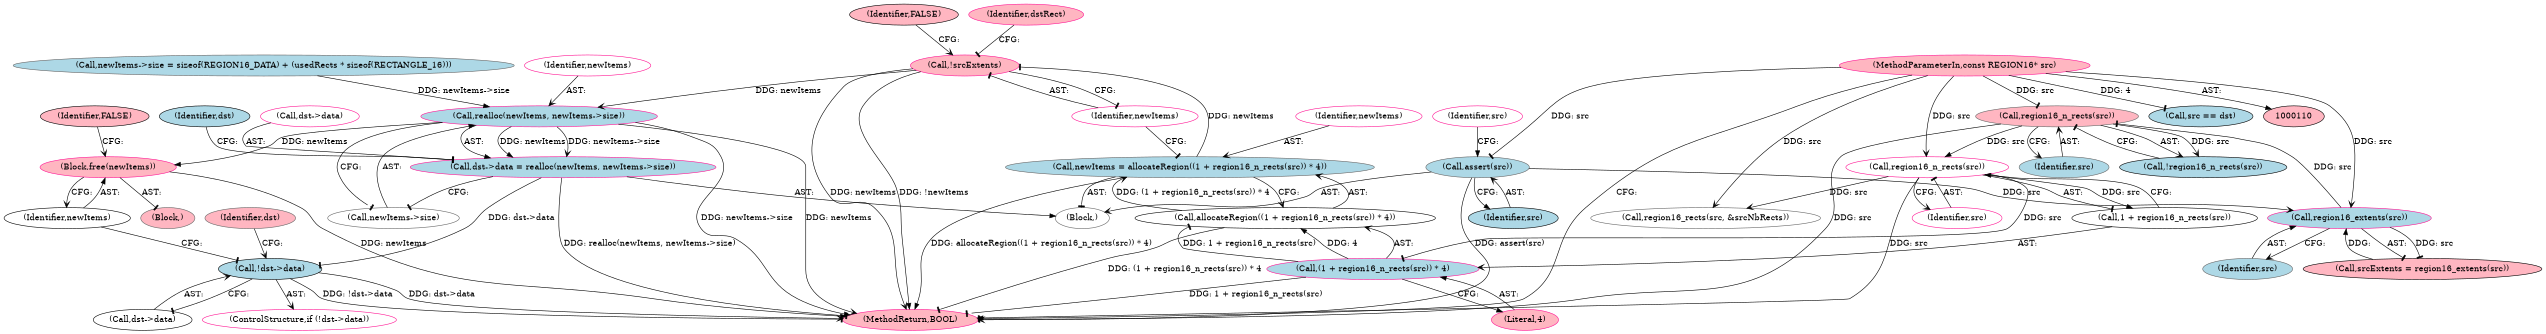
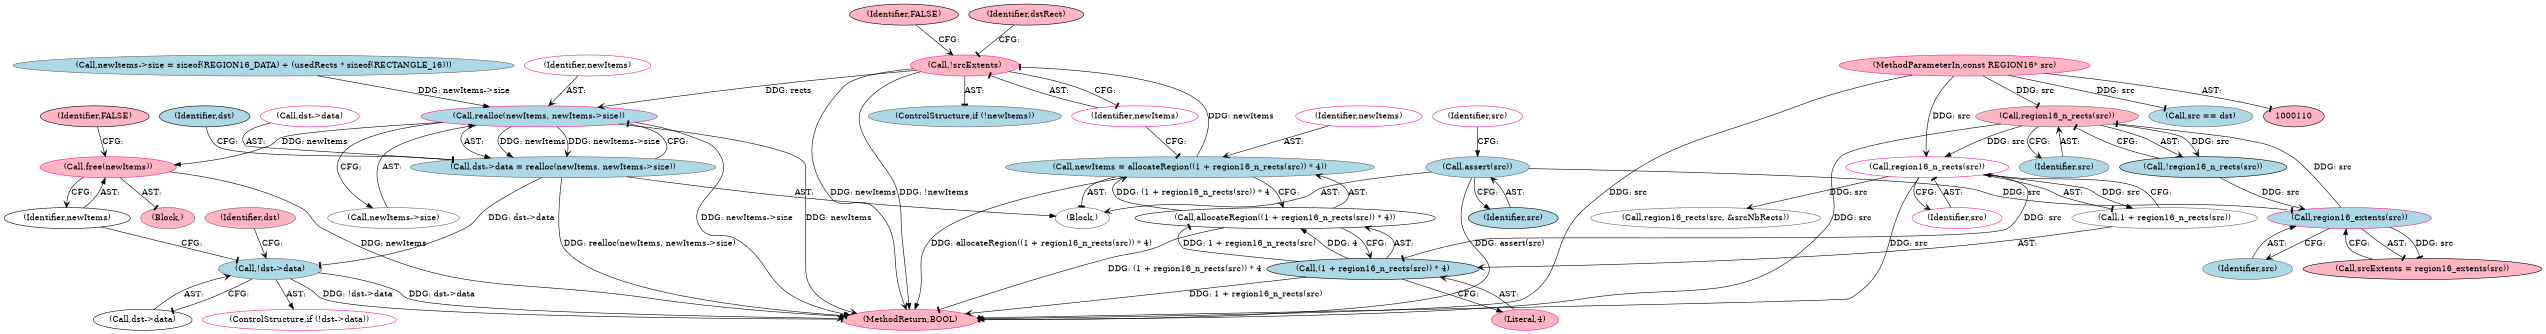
node "(Identifier,dstRect)": color deeppink -> black
edge "(MethodParameterIn,const REGION16* src)" -> "(Call,assert(src))": removed, label "DDG: src"
edge "(MethodParameterIn,const REGION16* src)" -> "1000110": arrowhead normal -> tee
edge "(MethodParameterIn,const REGION16* src)" -> "(Call,region16_extents(src))": now "(Call,!region16_n_rects(src))" -> "(Call,region16_extents(src))"
edge "(Call,!srcExtents)" -> "(Call,realloc(newItems, newItems->size))": label "DDG: newItems" -> "DDG: rects"
edge "(MethodParameterIn,const REGION16* src)" -> "(Call,src == dst)": label "DDG: 4" -> "DDG: src"
node "(ControlStructure,if (!newItems))": added
node "(Call,src == dst)": color black -> gray40
edge "(MethodParameterIn,const REGION16* src)" -> "(Call,region16_rects(src, &srcNbRects))": removed, label "DDG: src"
edge "(Call,realloc(newItems, newItems->size))" -> "(Call,newItems->size)": arrowhead tee -> normal
node "(Block,free(newItems))": label "(Block,free(newItems))" -> "(Call,free(newItems))"
node "(Call,dst->data = realloc(newItems, newItems->size))": color deeppink -> gray40
edge "(Call,assert(src))" -> "(Call,region16_extents(src))": arrowhead vee -> tee
edge "(Call,dst->data = realloc(newItems, newItems->size))" -> "(Call,newItems->size)": now "(Call,dst->data = realloc(newItems, newItems->size))" -> "(Call,realloc(newItems, newItems->size))"
edge "(MethodParameterIn,const REGION16* src)" -> "(MethodReturn,BOOL)": label "CFG: " -> "DDG: src"
node "(Call,1 + region16_n_rects(src))": color black -> gray40
edge "(Call,allocateRegion((1 + region16_n_rects(src)) * 4))" -> "(Call,(1 + region16_n_rects(src)) * 4)": added, label "CFG:"
edge "(Call,srcExtents = region16_extents(src))" -> "(Call,region16_extents(src))": label "DDG: " -> "CFG: "
node "(Call,!dst->data)": color black -> gray40
node "(Call,(1 + region16_n_rects(src)) * 4)": color deeppink -> black
edge "(Literal,4)" -> "(Call,(1 + region16_n_rects(src)) * 4)": arrowhead normal -> vee
edge "(Call,!dst->data)" -> "(ControlStructure,if (!dst->data))": arrowhead vee -> normal
edge "(Call,(1 + region16_n_rects(src)) * 4)" -> "(MethodReturn,BOOL)": arrowhead tee -> vee
edge "(Call,assert(src))" -> "(MethodReturn,BOOL)": arrowhead vee -> normal
